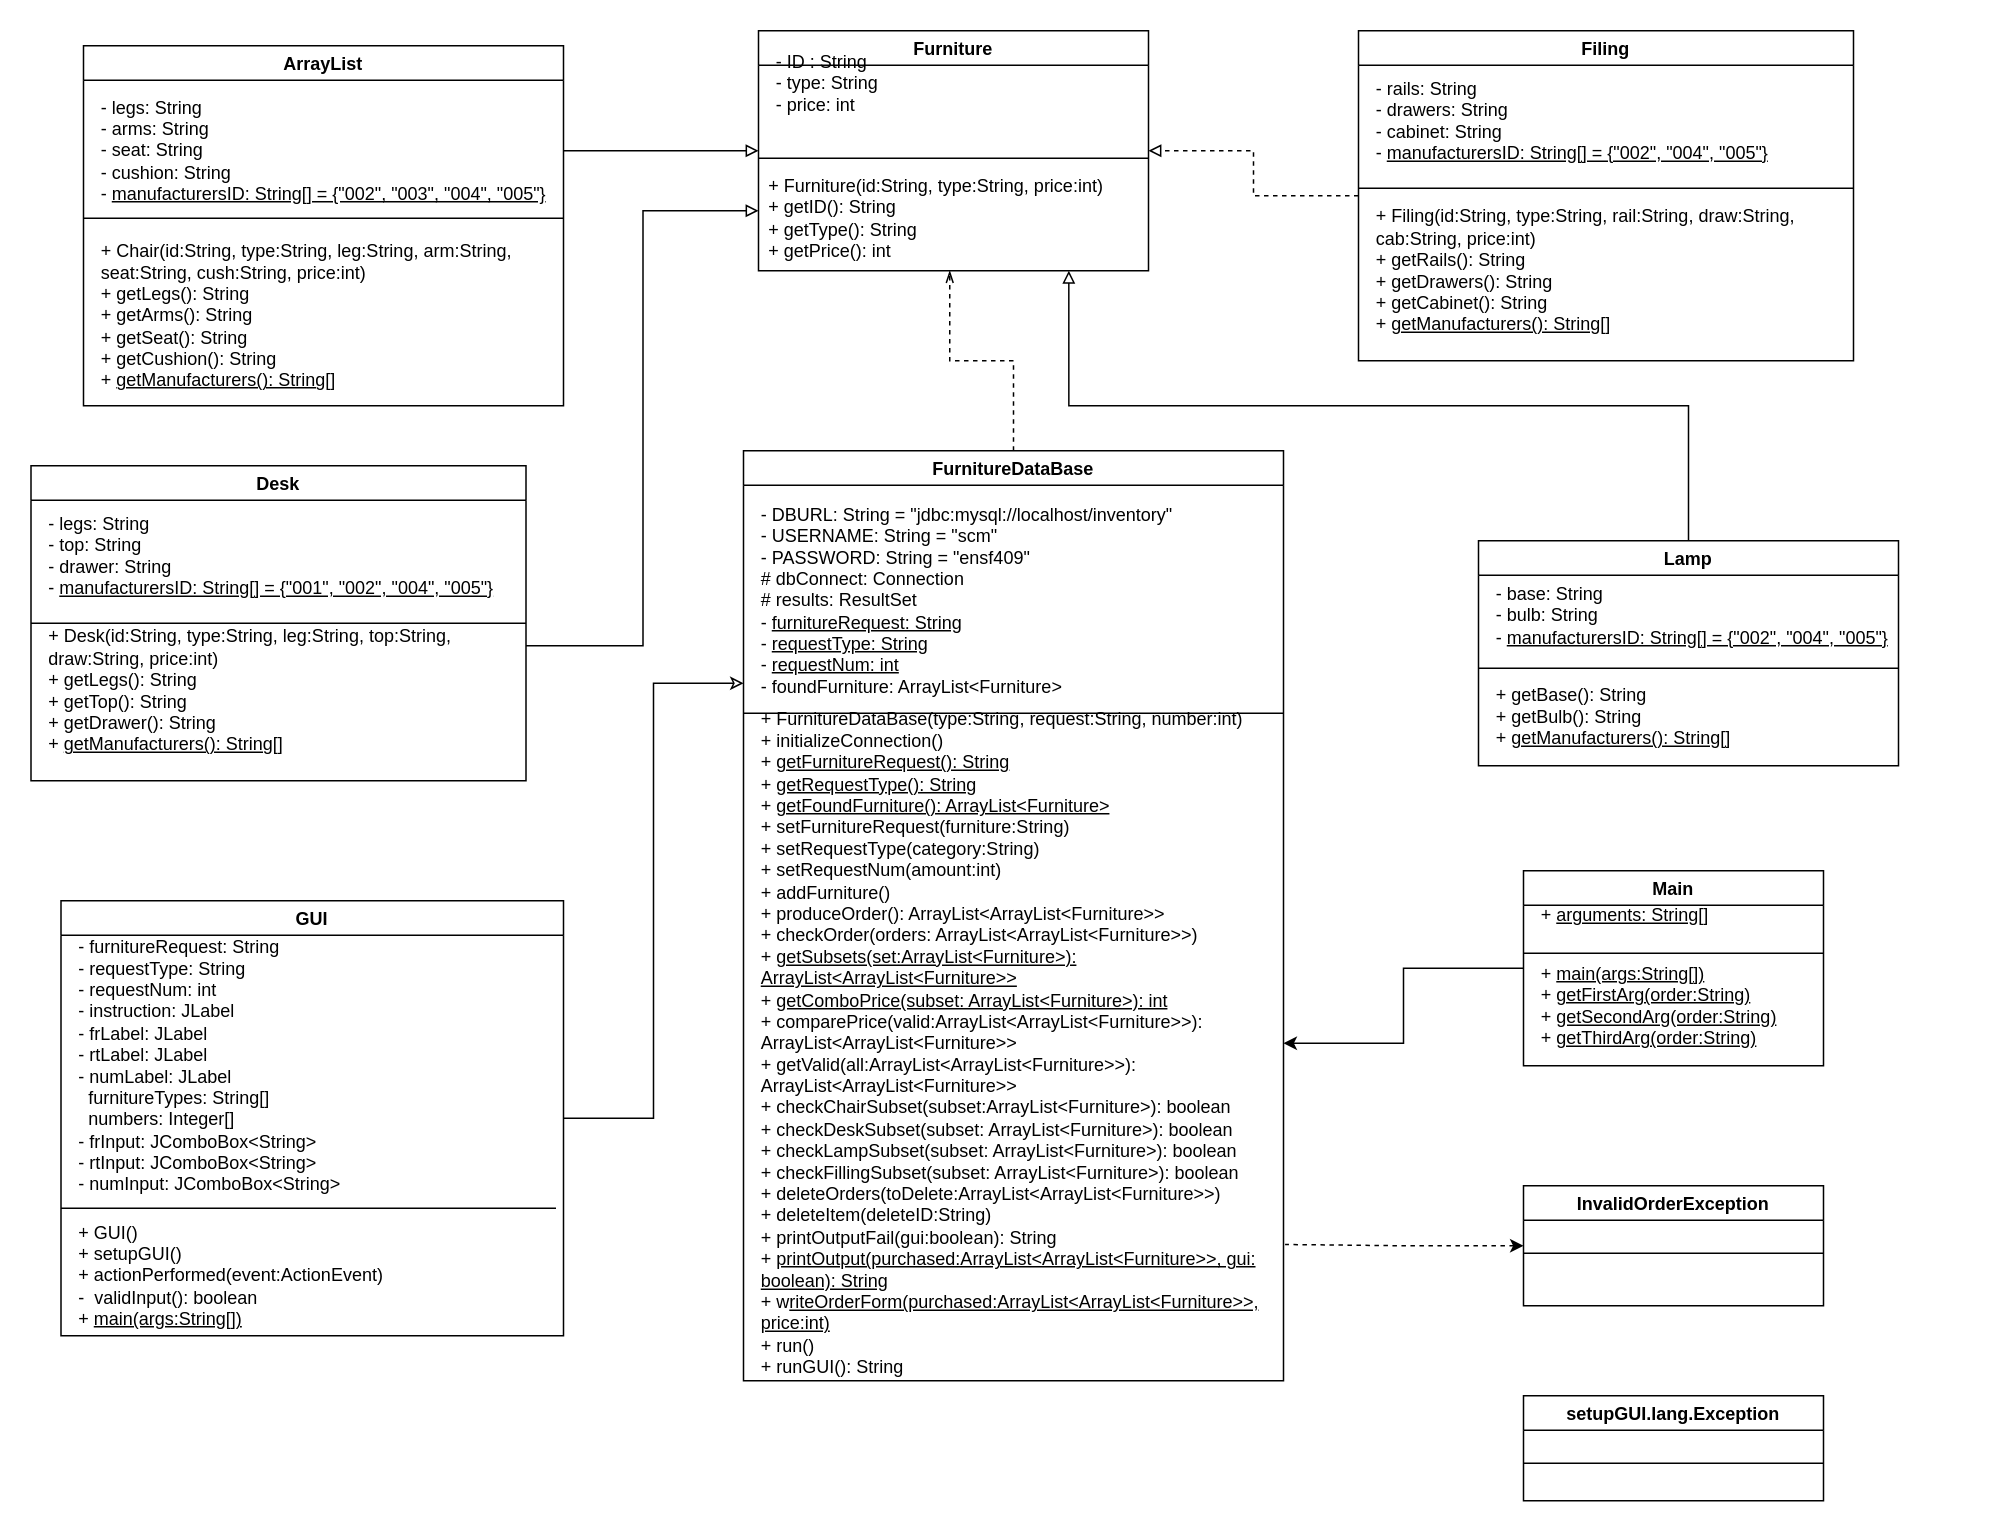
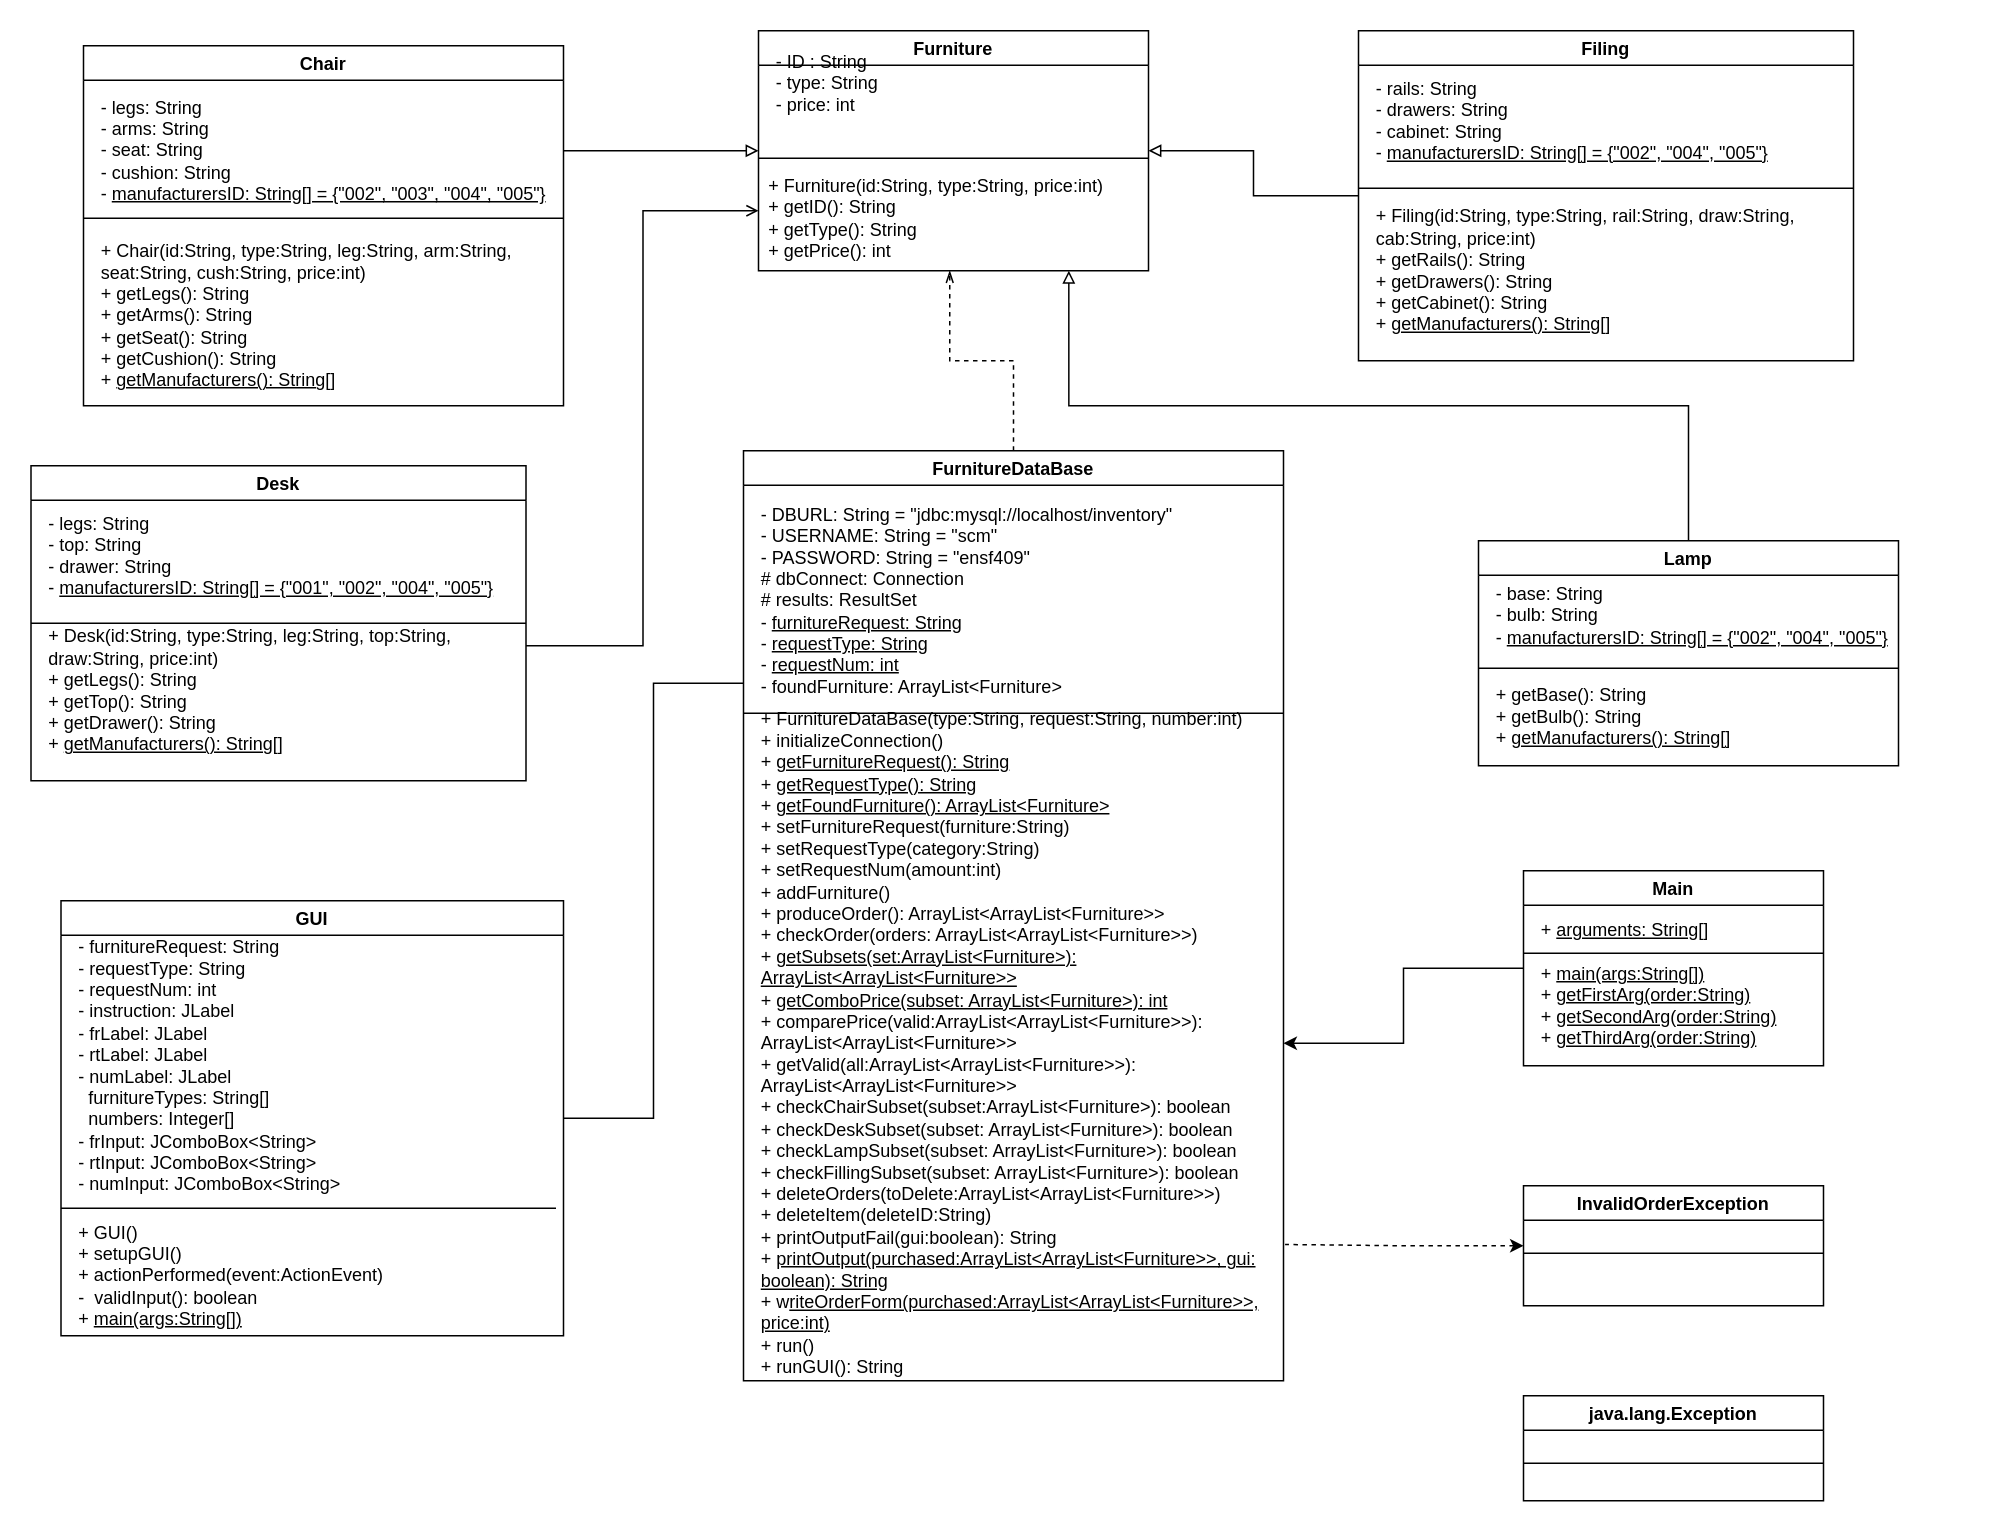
node "ArrayList": label "ArrayList" -> "Chair"
edge "Filing" -> "Furniture": style dashed -> solid
edge "Desk" -> "Furniture": arrowhead block -> open
edge "GUI" -> "FurnitureDataBase": arrowhead classic -> none
node "+ arguments: String[]": moved (1666, 916) -> (1666, 931)
node "setupGUI.lang.Exception": label "setupGUI.lang.Exception" -> "java.lang.Exception"
